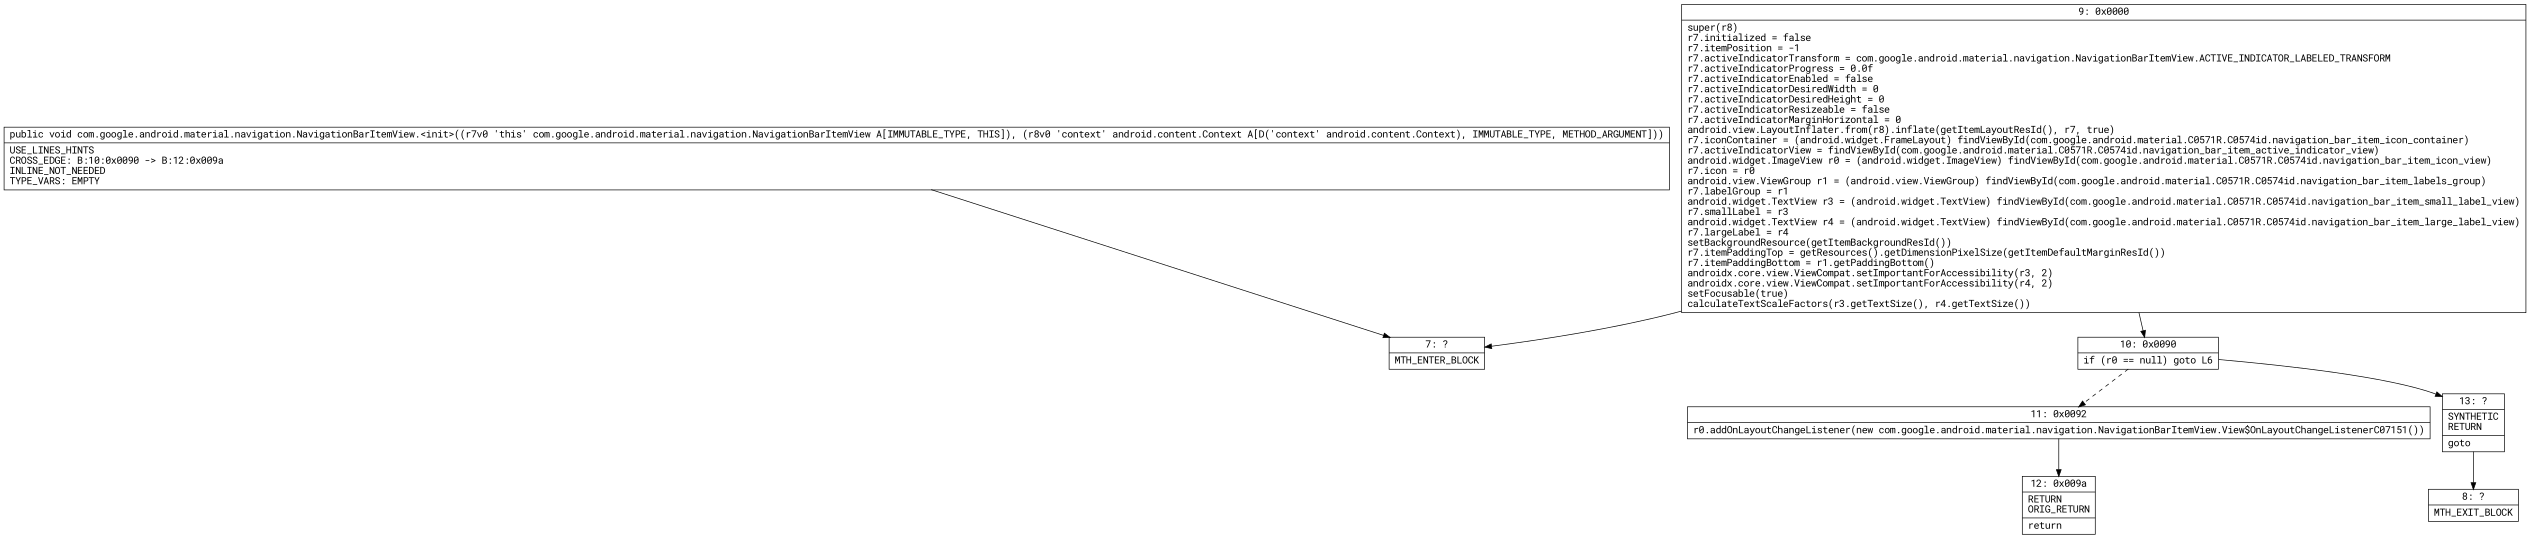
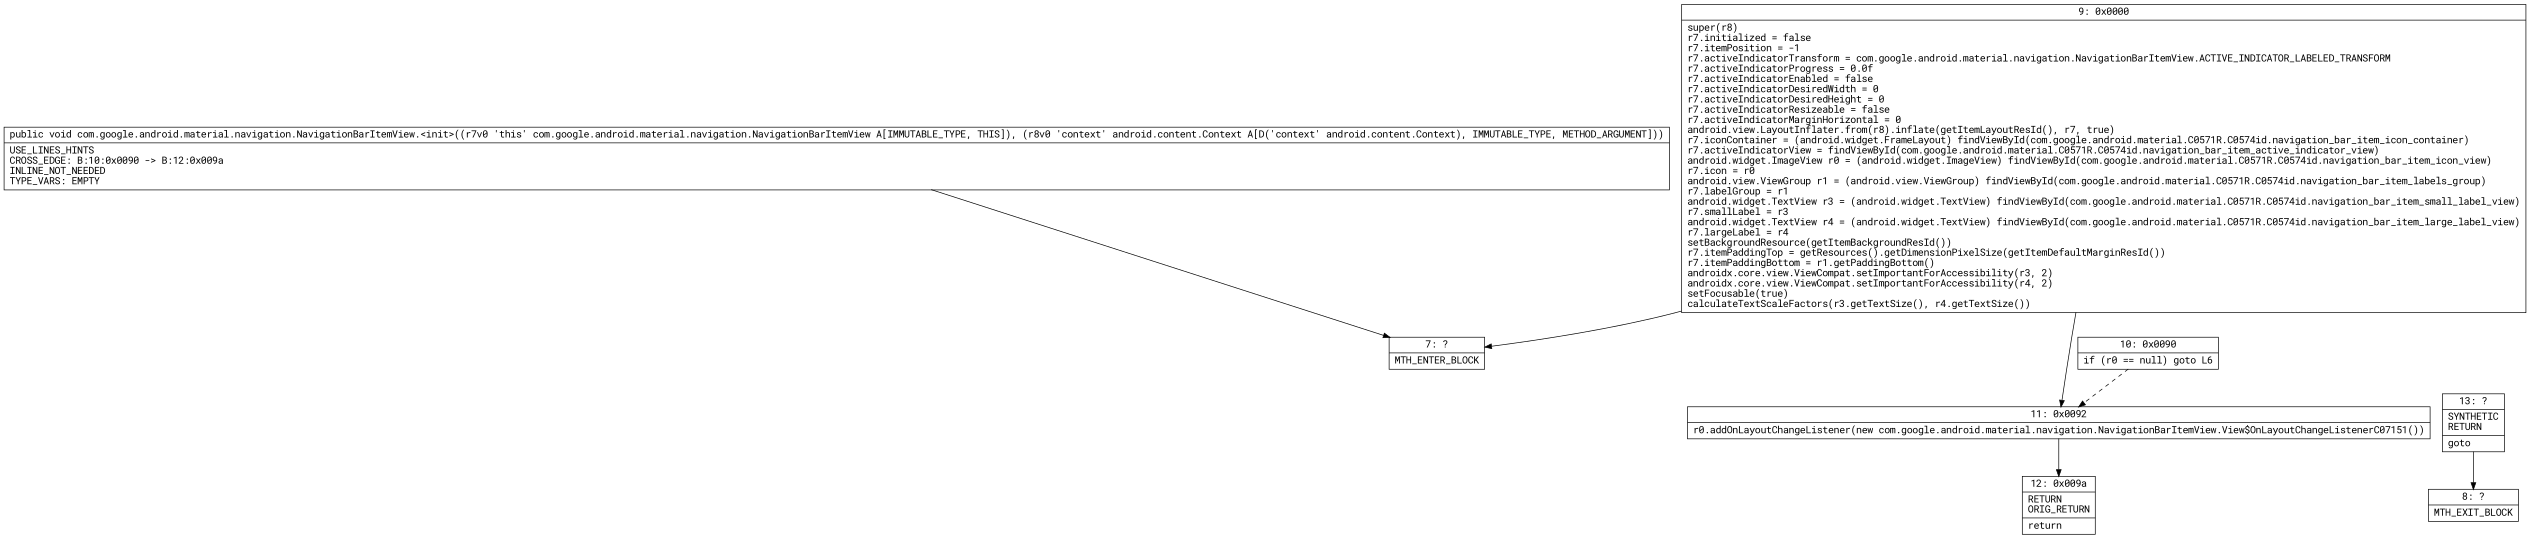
edge "9: 0x0000" -> "10: 0x0090": now "9: 0x0000" -> "11: 0x0092"
edge "10: 0x0090" -> "13: ?": removed
